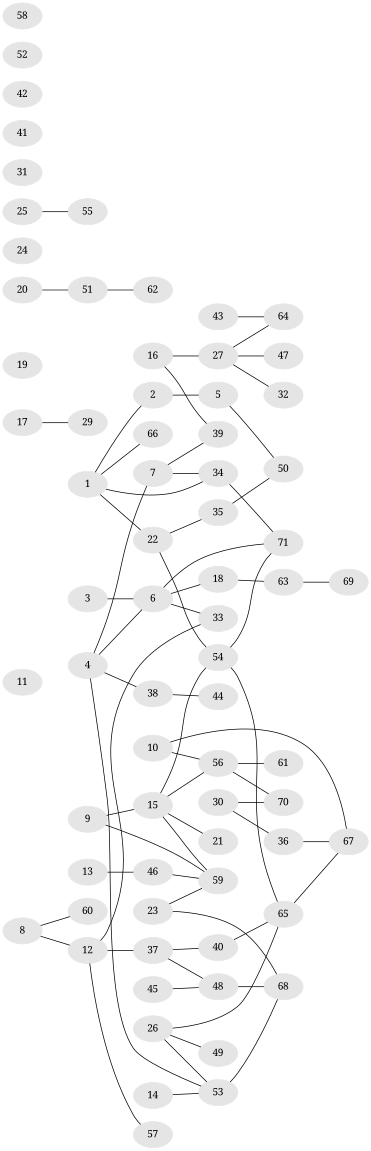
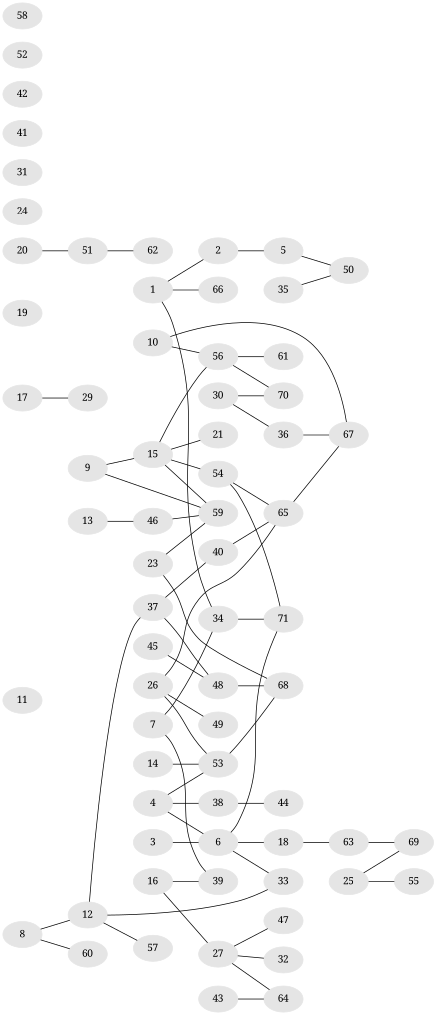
node "22": removed
edge "7" -- "4": removed
edge "69" -- "25": added
